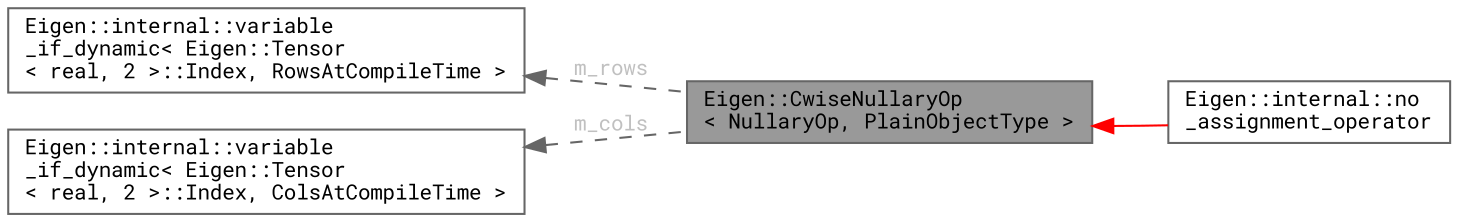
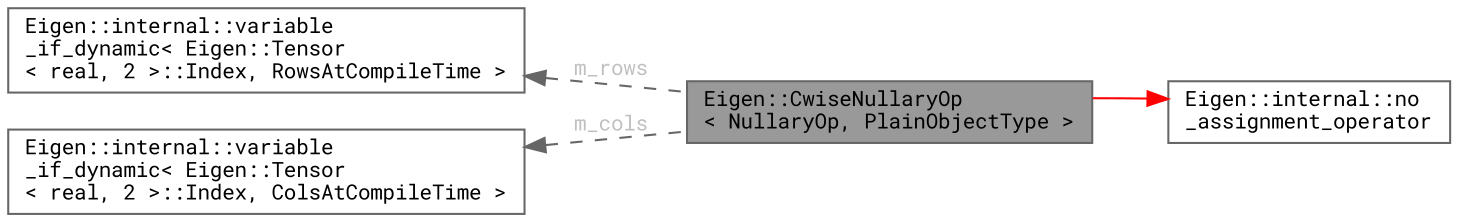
edge "Eigen::internal::no _assignment_operator" -> "Eigen::CwiseNullaryOp < NullaryOp, PlainObjectType >": reversed
